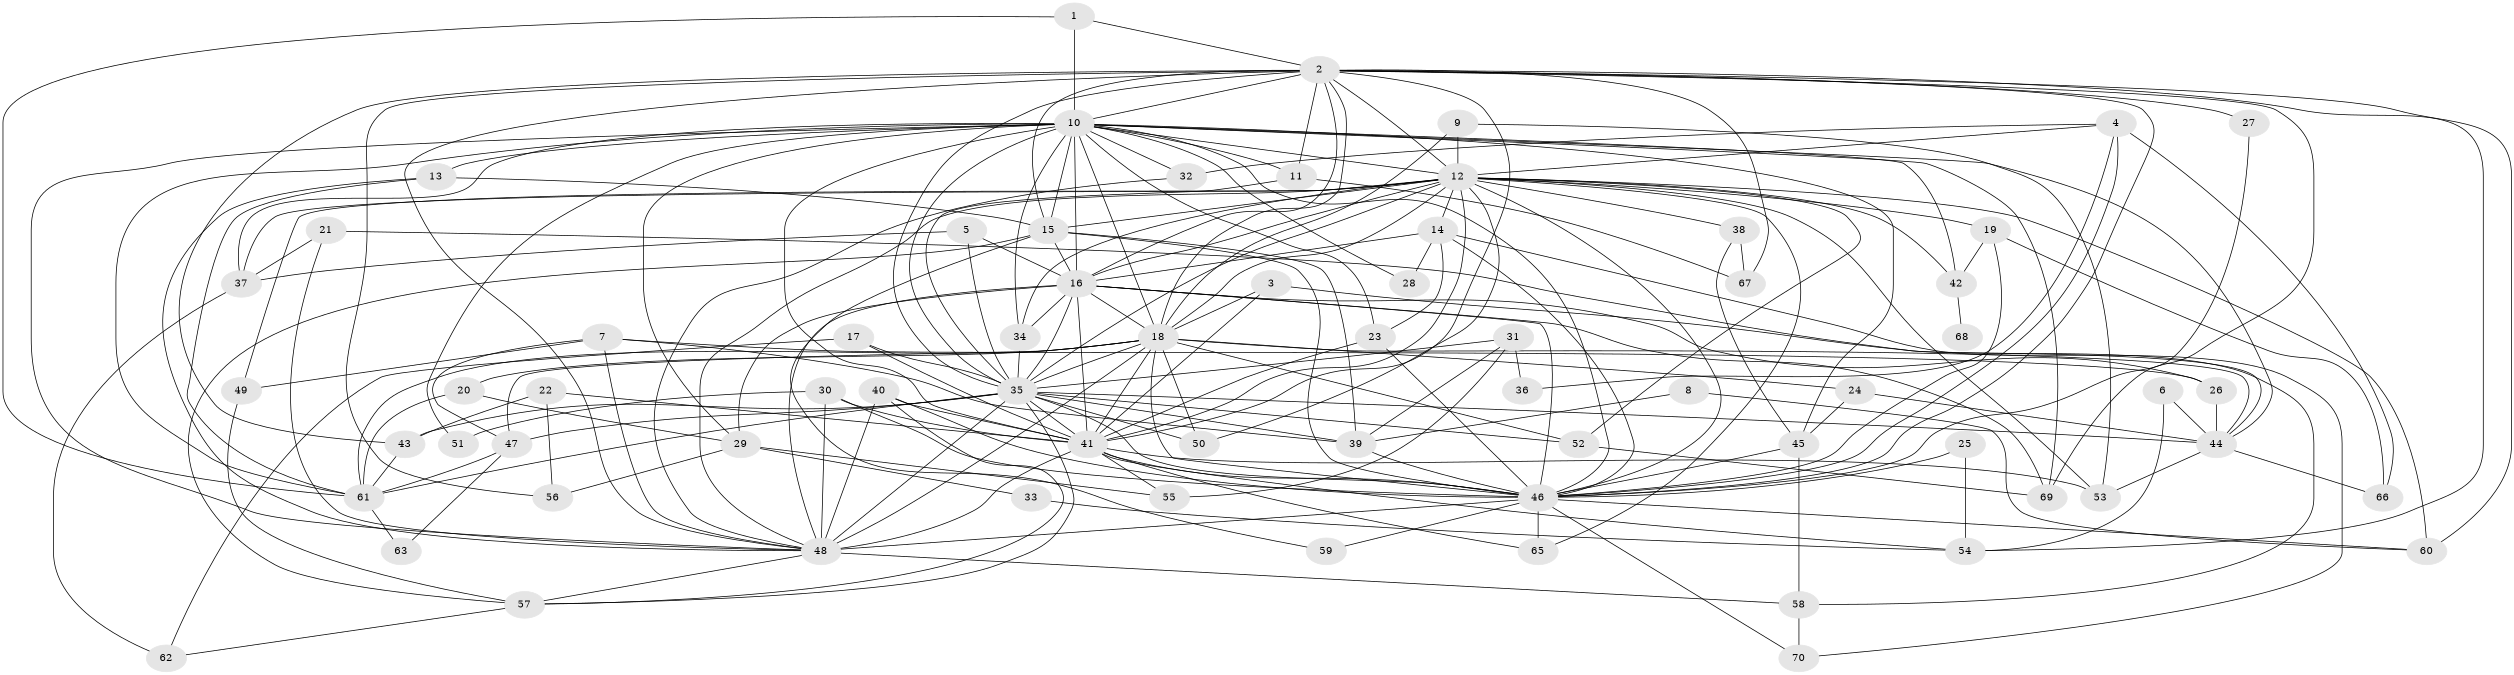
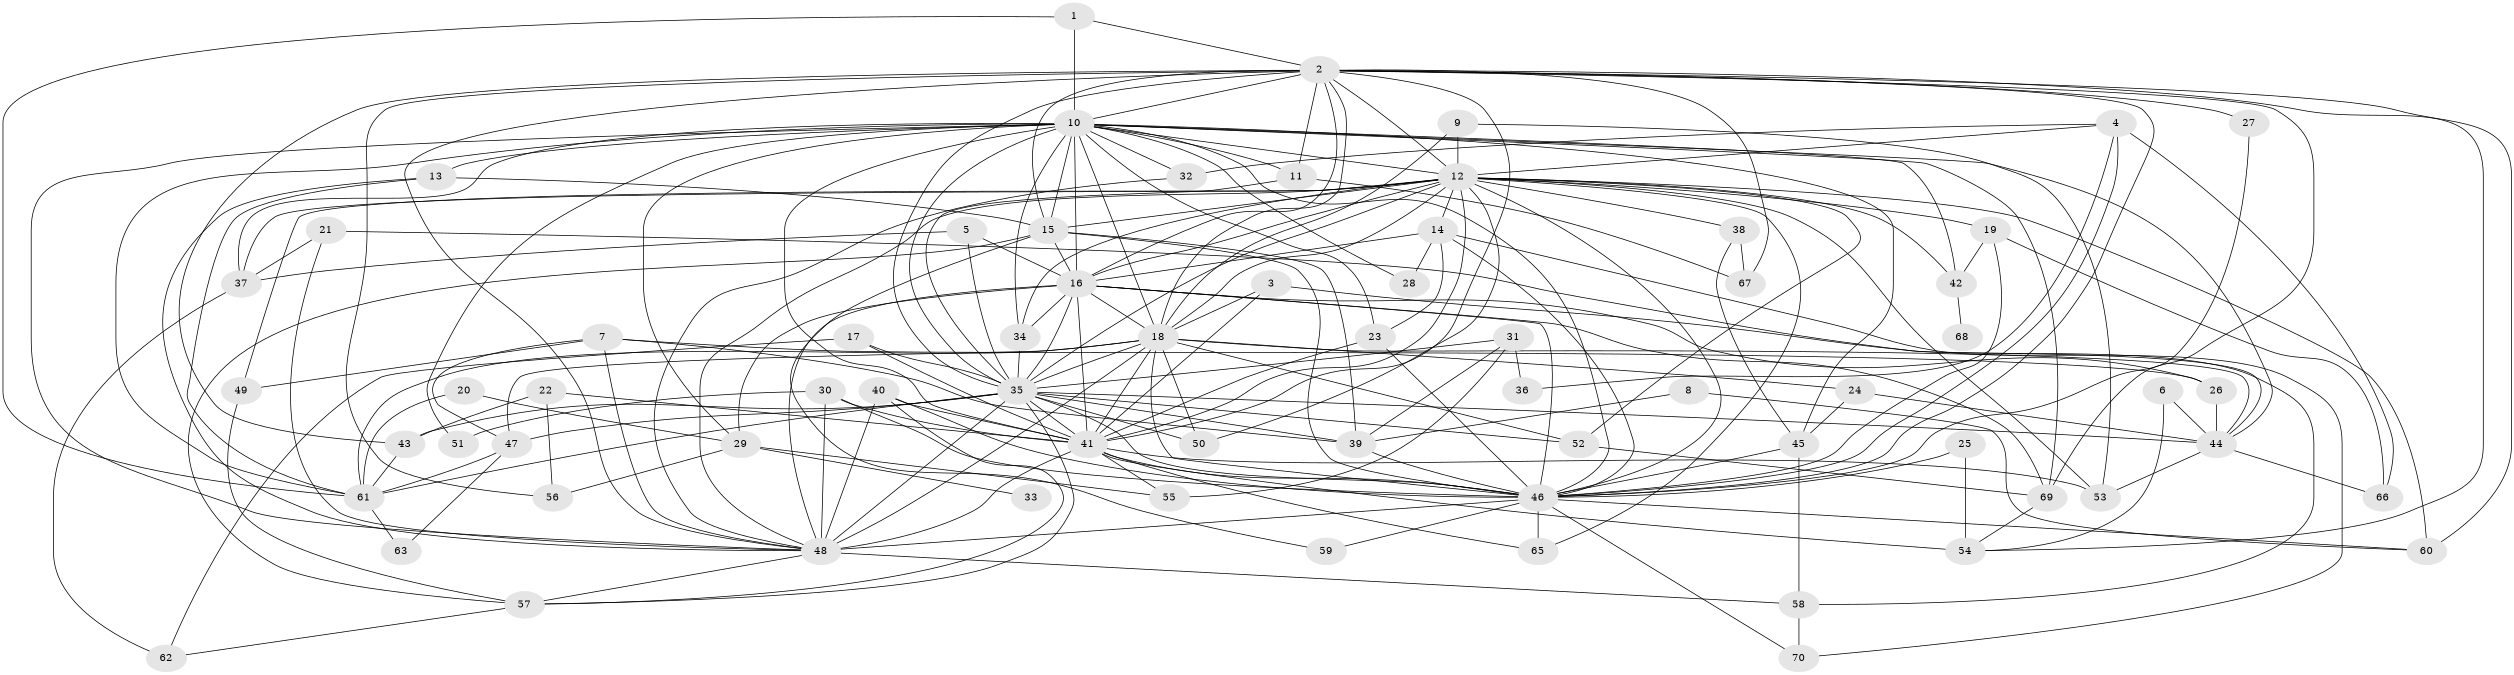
edge "18" -- "20": removed
edge "33" -- "54": now "69" -- "54"
